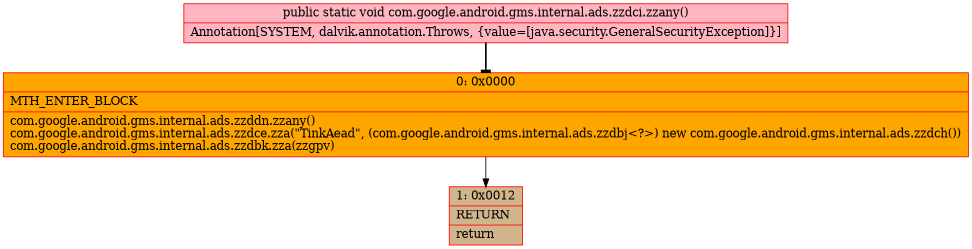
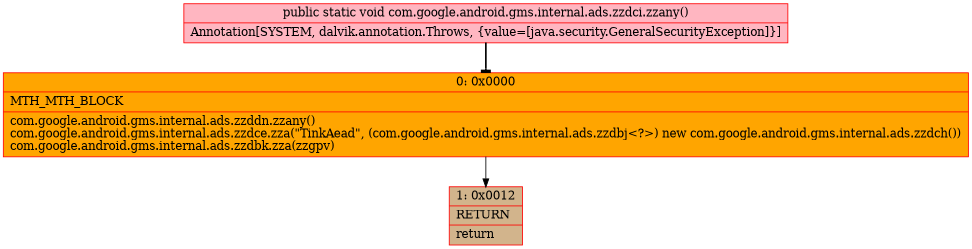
node "0: 0x0000": text "MTH_ENTER_BLOCK" -> "MTH_MTH_BLOCK"
